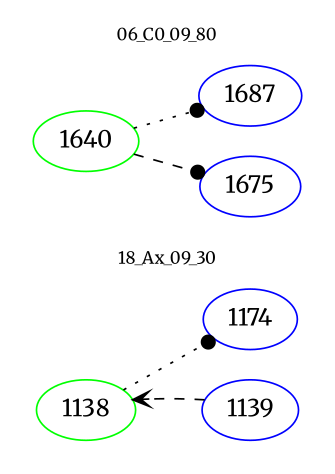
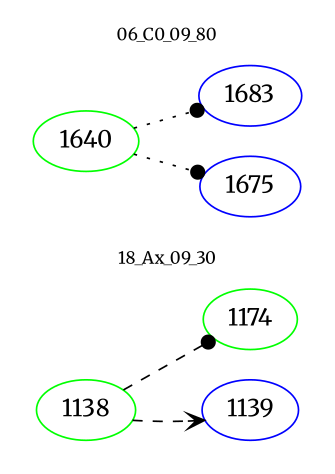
node "1687": label "1687" -> "1683"
edge "1640" -> "1675": style dashed -> dotted
node "1174": color blue -> green
edge "1138" -> "1174": style dotted -> dashed
edge "1139" -> "1138": reversed
